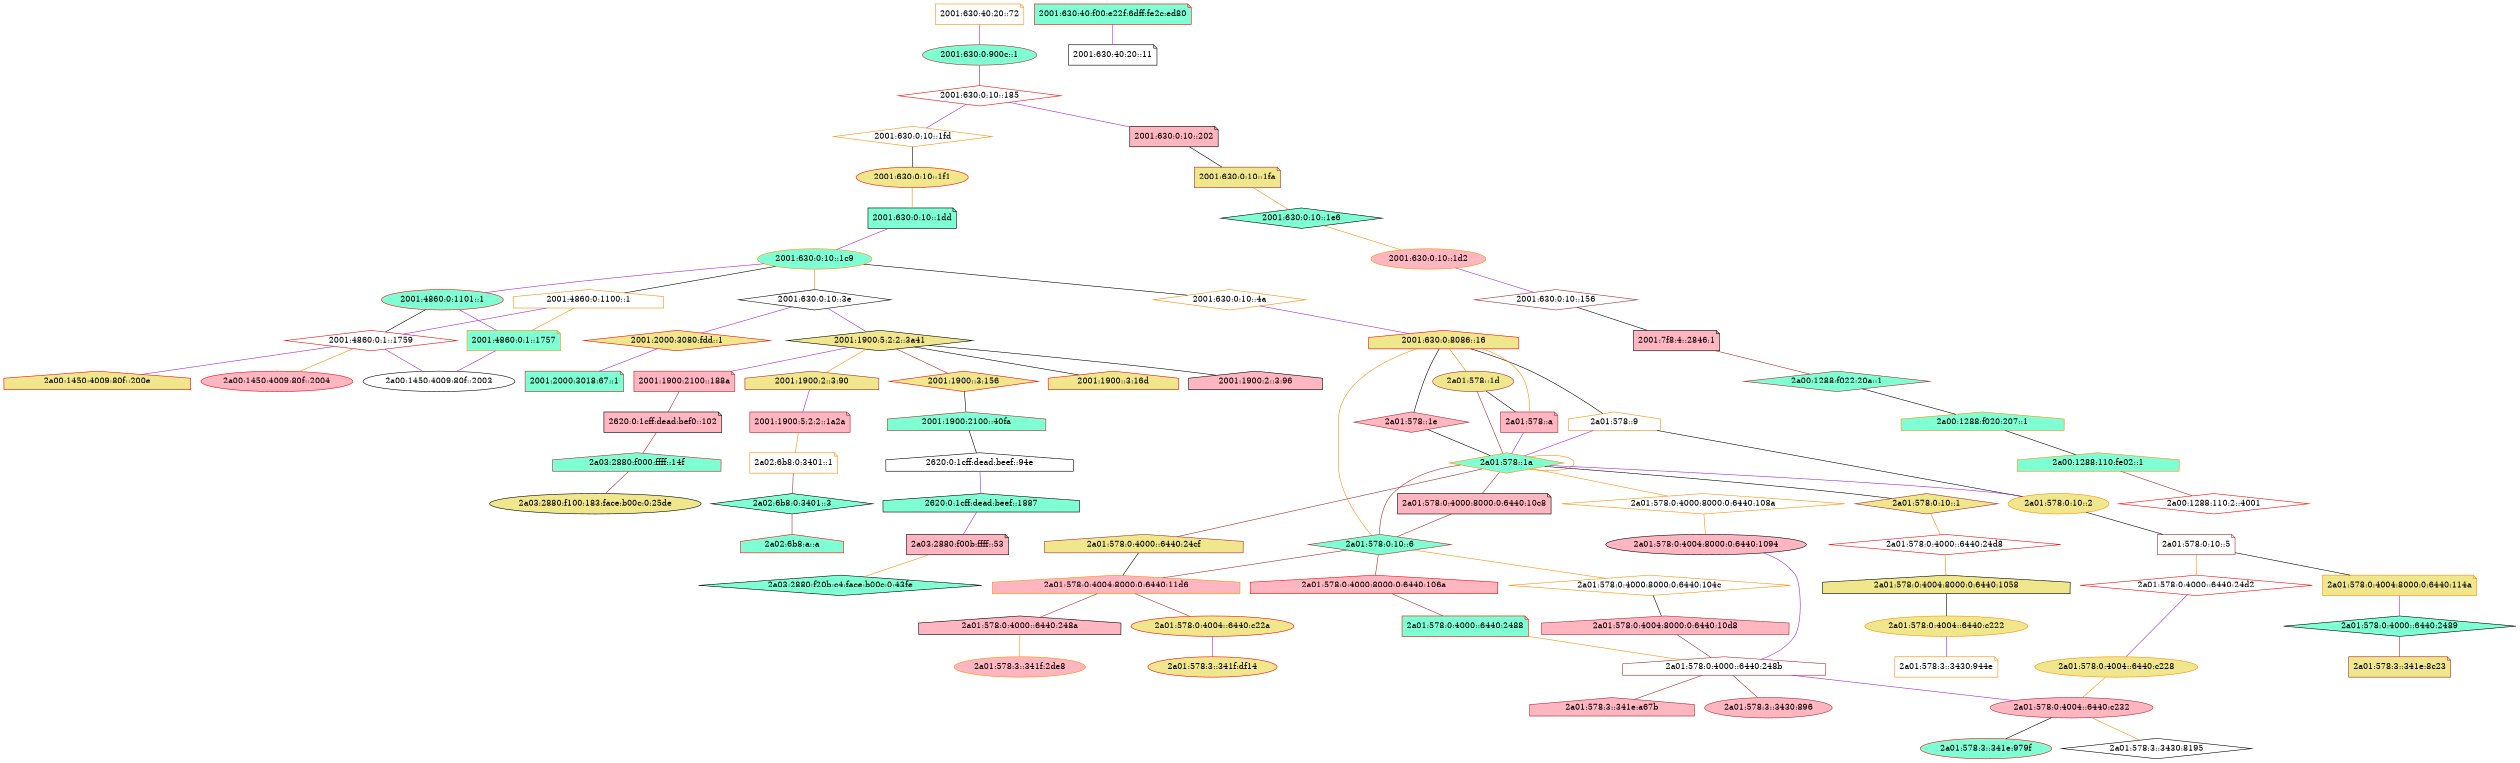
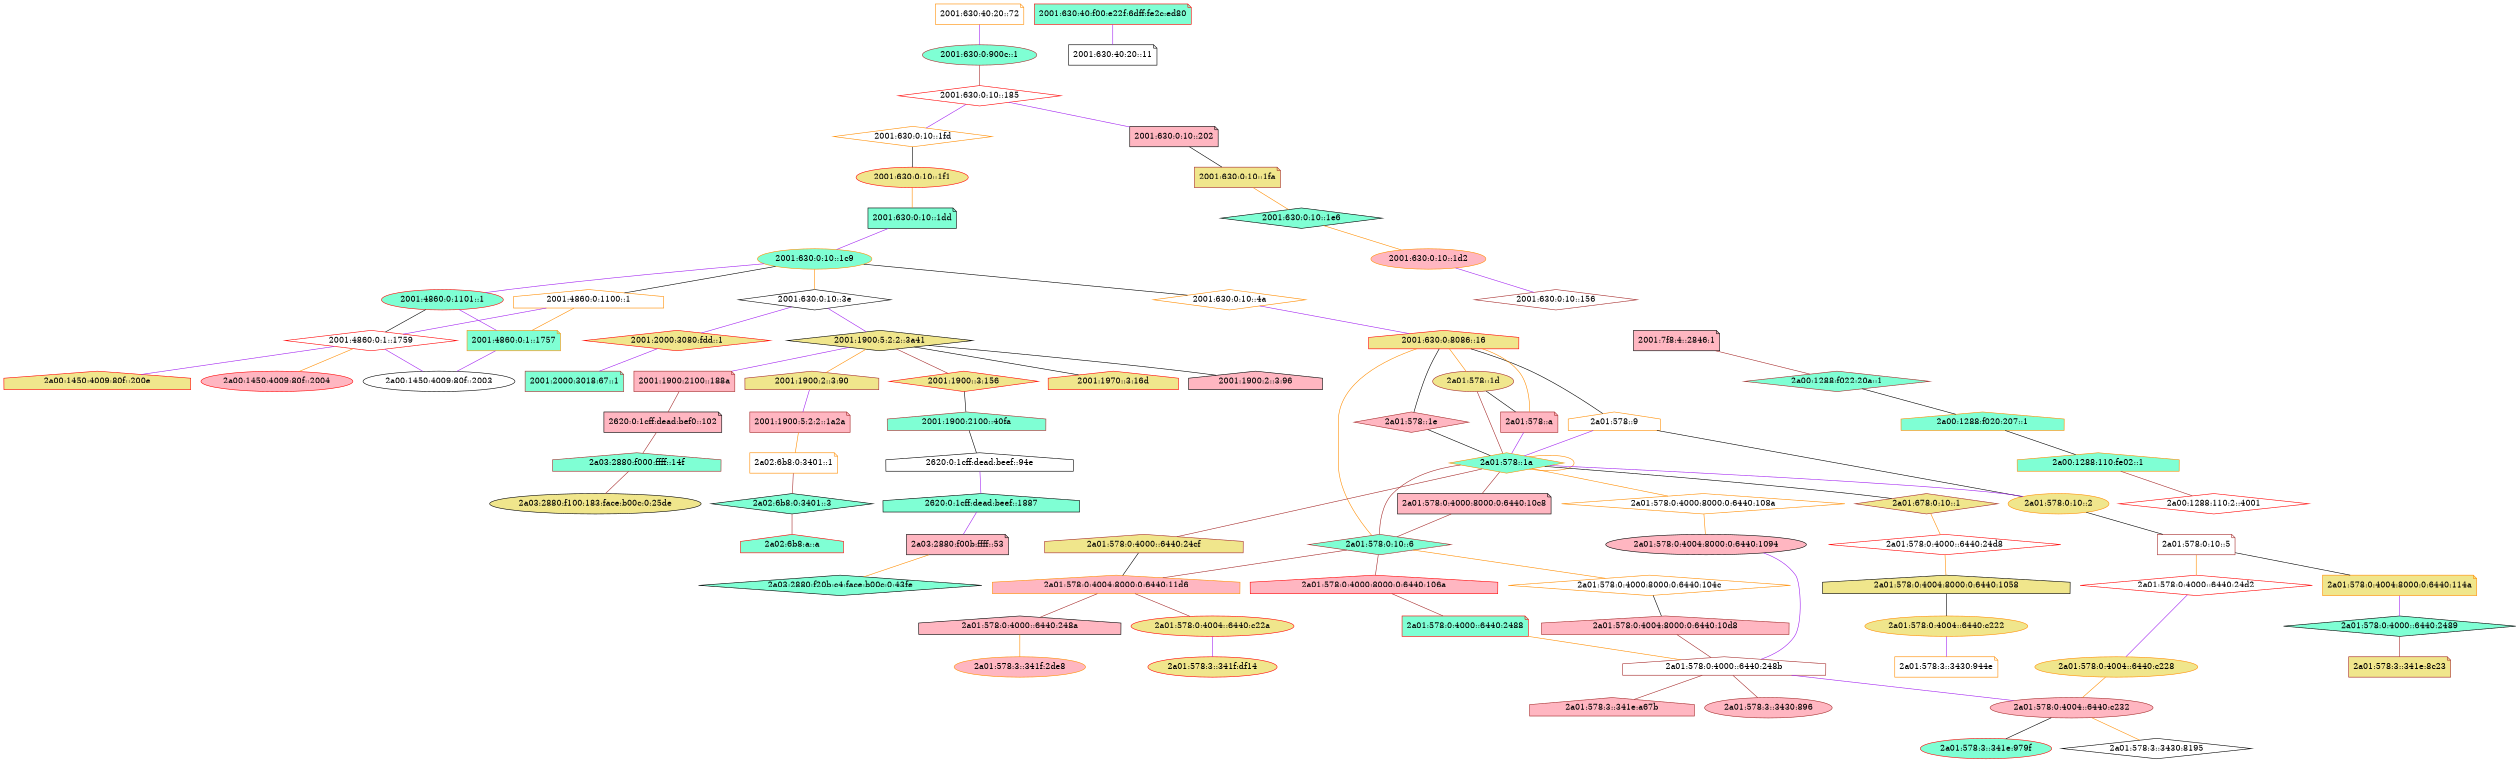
edge "2001:630:0:10::156" -- "2001:7f8:4::2846:1": removed
node "2001:1900::3:16d": label "2001:1900::3:16d" -> "2001:1970::3:16d"
node "2a01:578:0:10::1": label "2a01:578:0:10::1" -> "2a01:678:0:10::1"
